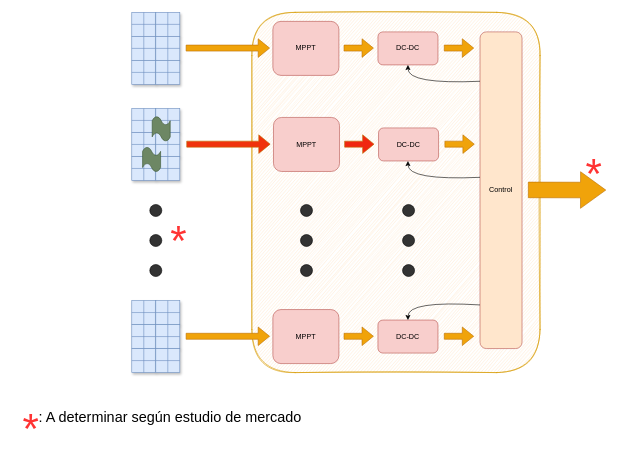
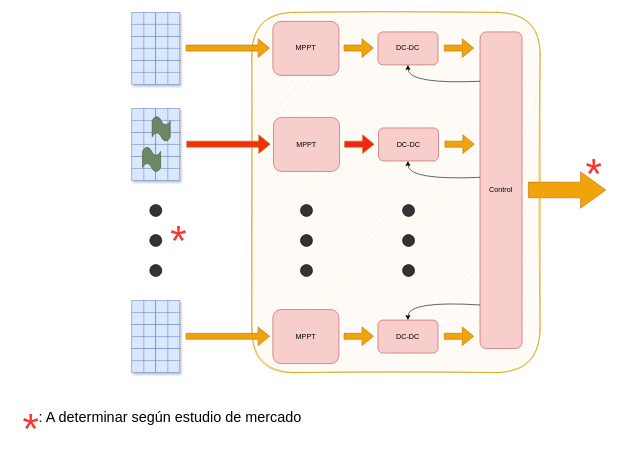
node "Control": fillcolor #ffe6cc -> #f8cecc
